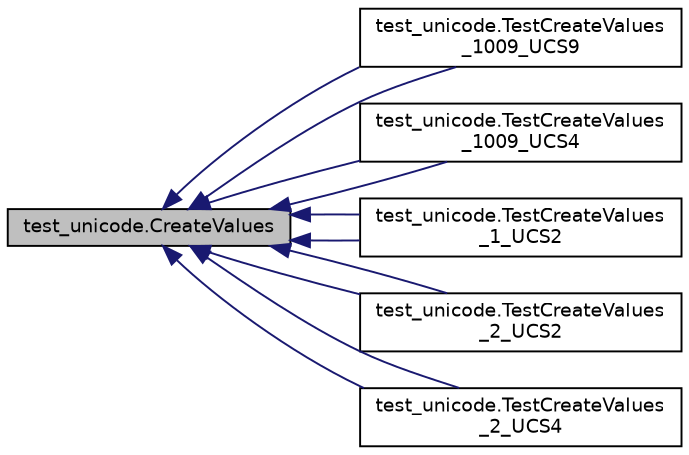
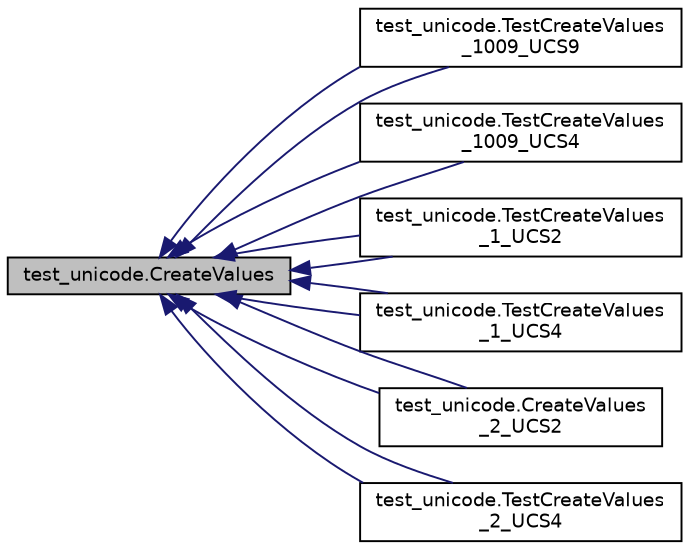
node "test_unicode.TestCreateValues _2_UCS2": label "test_unicode.TestCreateValues _2_UCS2" -> "test_unicode.CreateValues _2_UCS2"
node "test_unicode.TestCreateValues _1_UCS4": added
